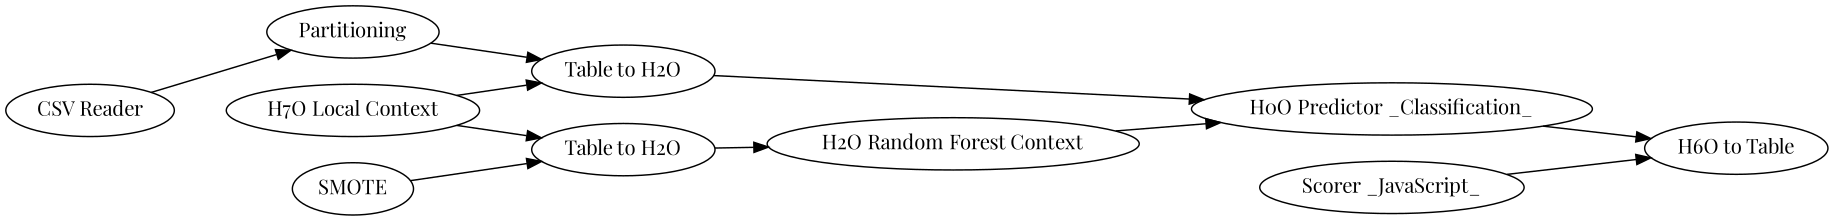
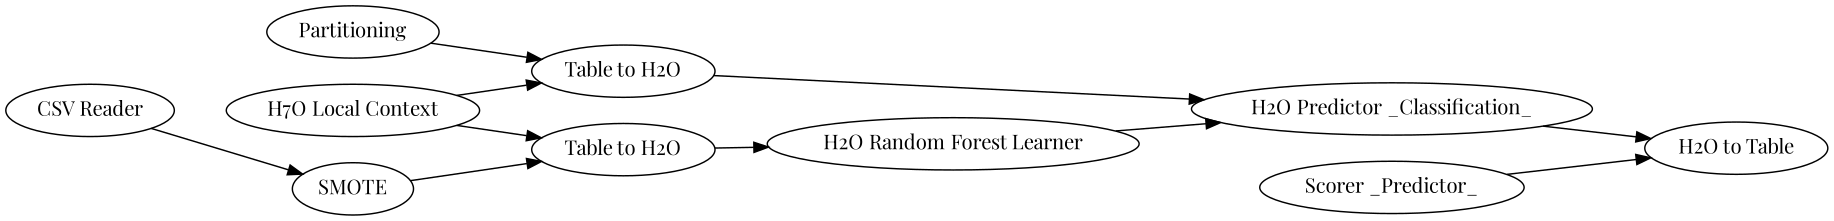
edge "CSV Reader" -> "Partitioning": now "CSV Reader" -> "SMOTE"
node "H0O Predictor _Classification_": label "H0O Predictor _Classification_" -> "H2O Predictor _Classification_"
node "H2O Random Forest Context": label "H2O Random Forest Context" -> "H2O Random Forest Learner"
node "H6O to Table": label "H6O to Table" -> "H2O to Table"
node "Scorer _JavaScript_": label "Scorer _JavaScript_" -> "Scorer _Predictor_"
